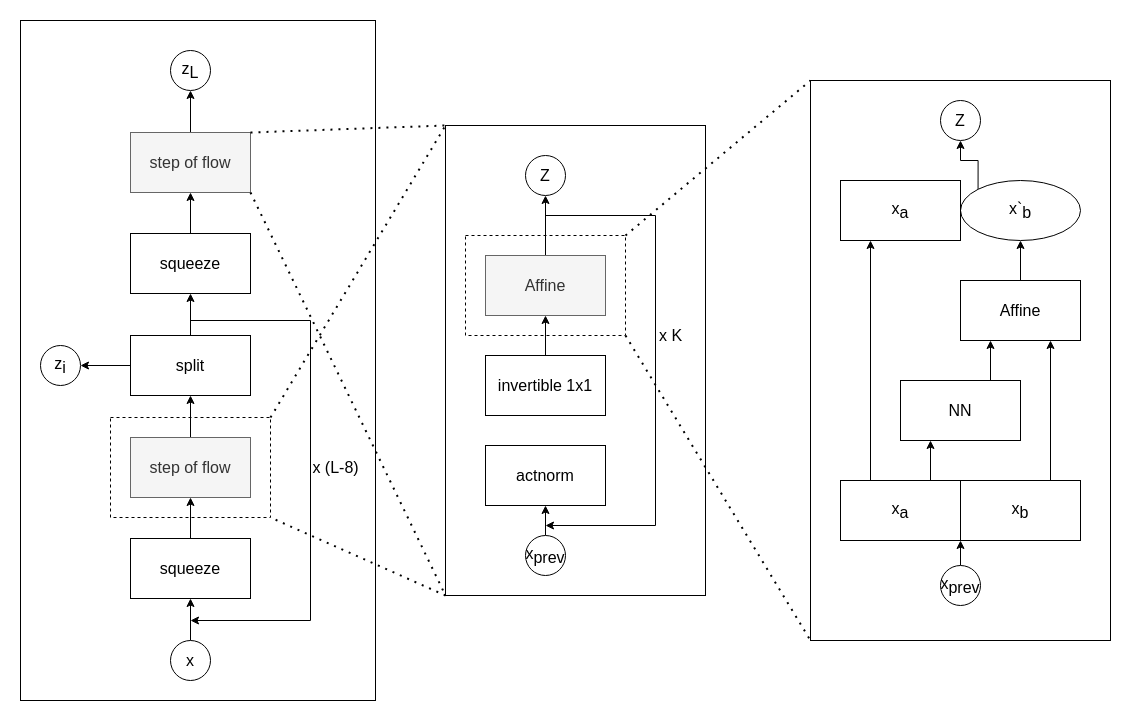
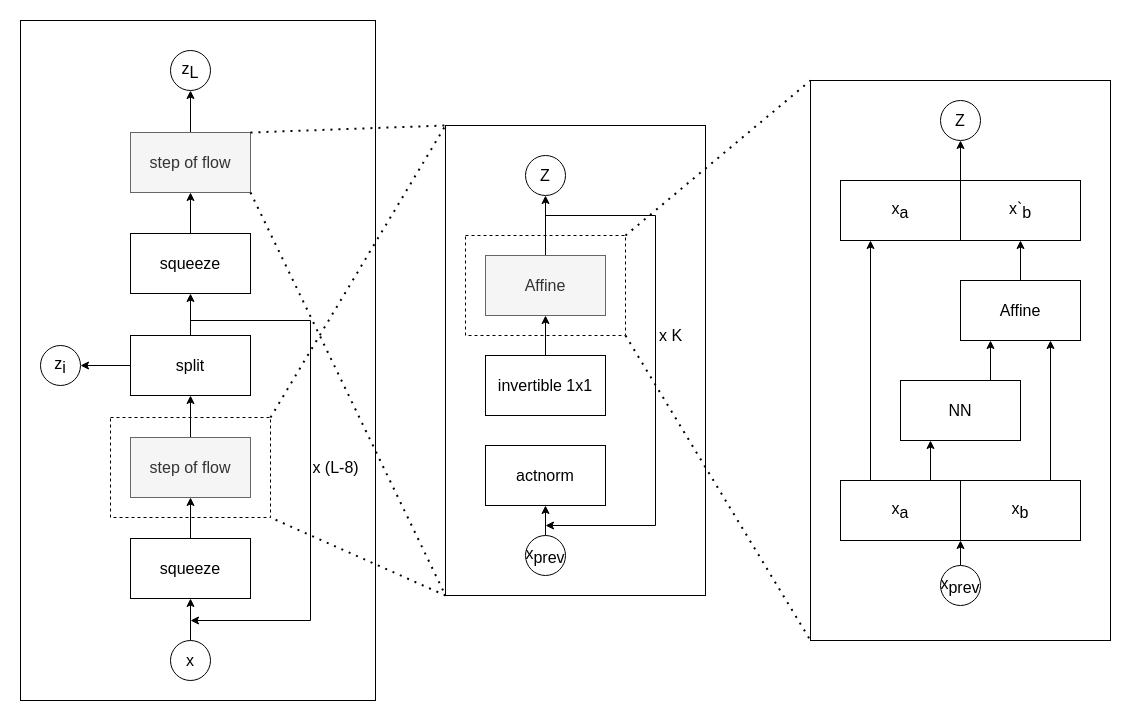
node "x`b": shape ellipse -> rectangle
